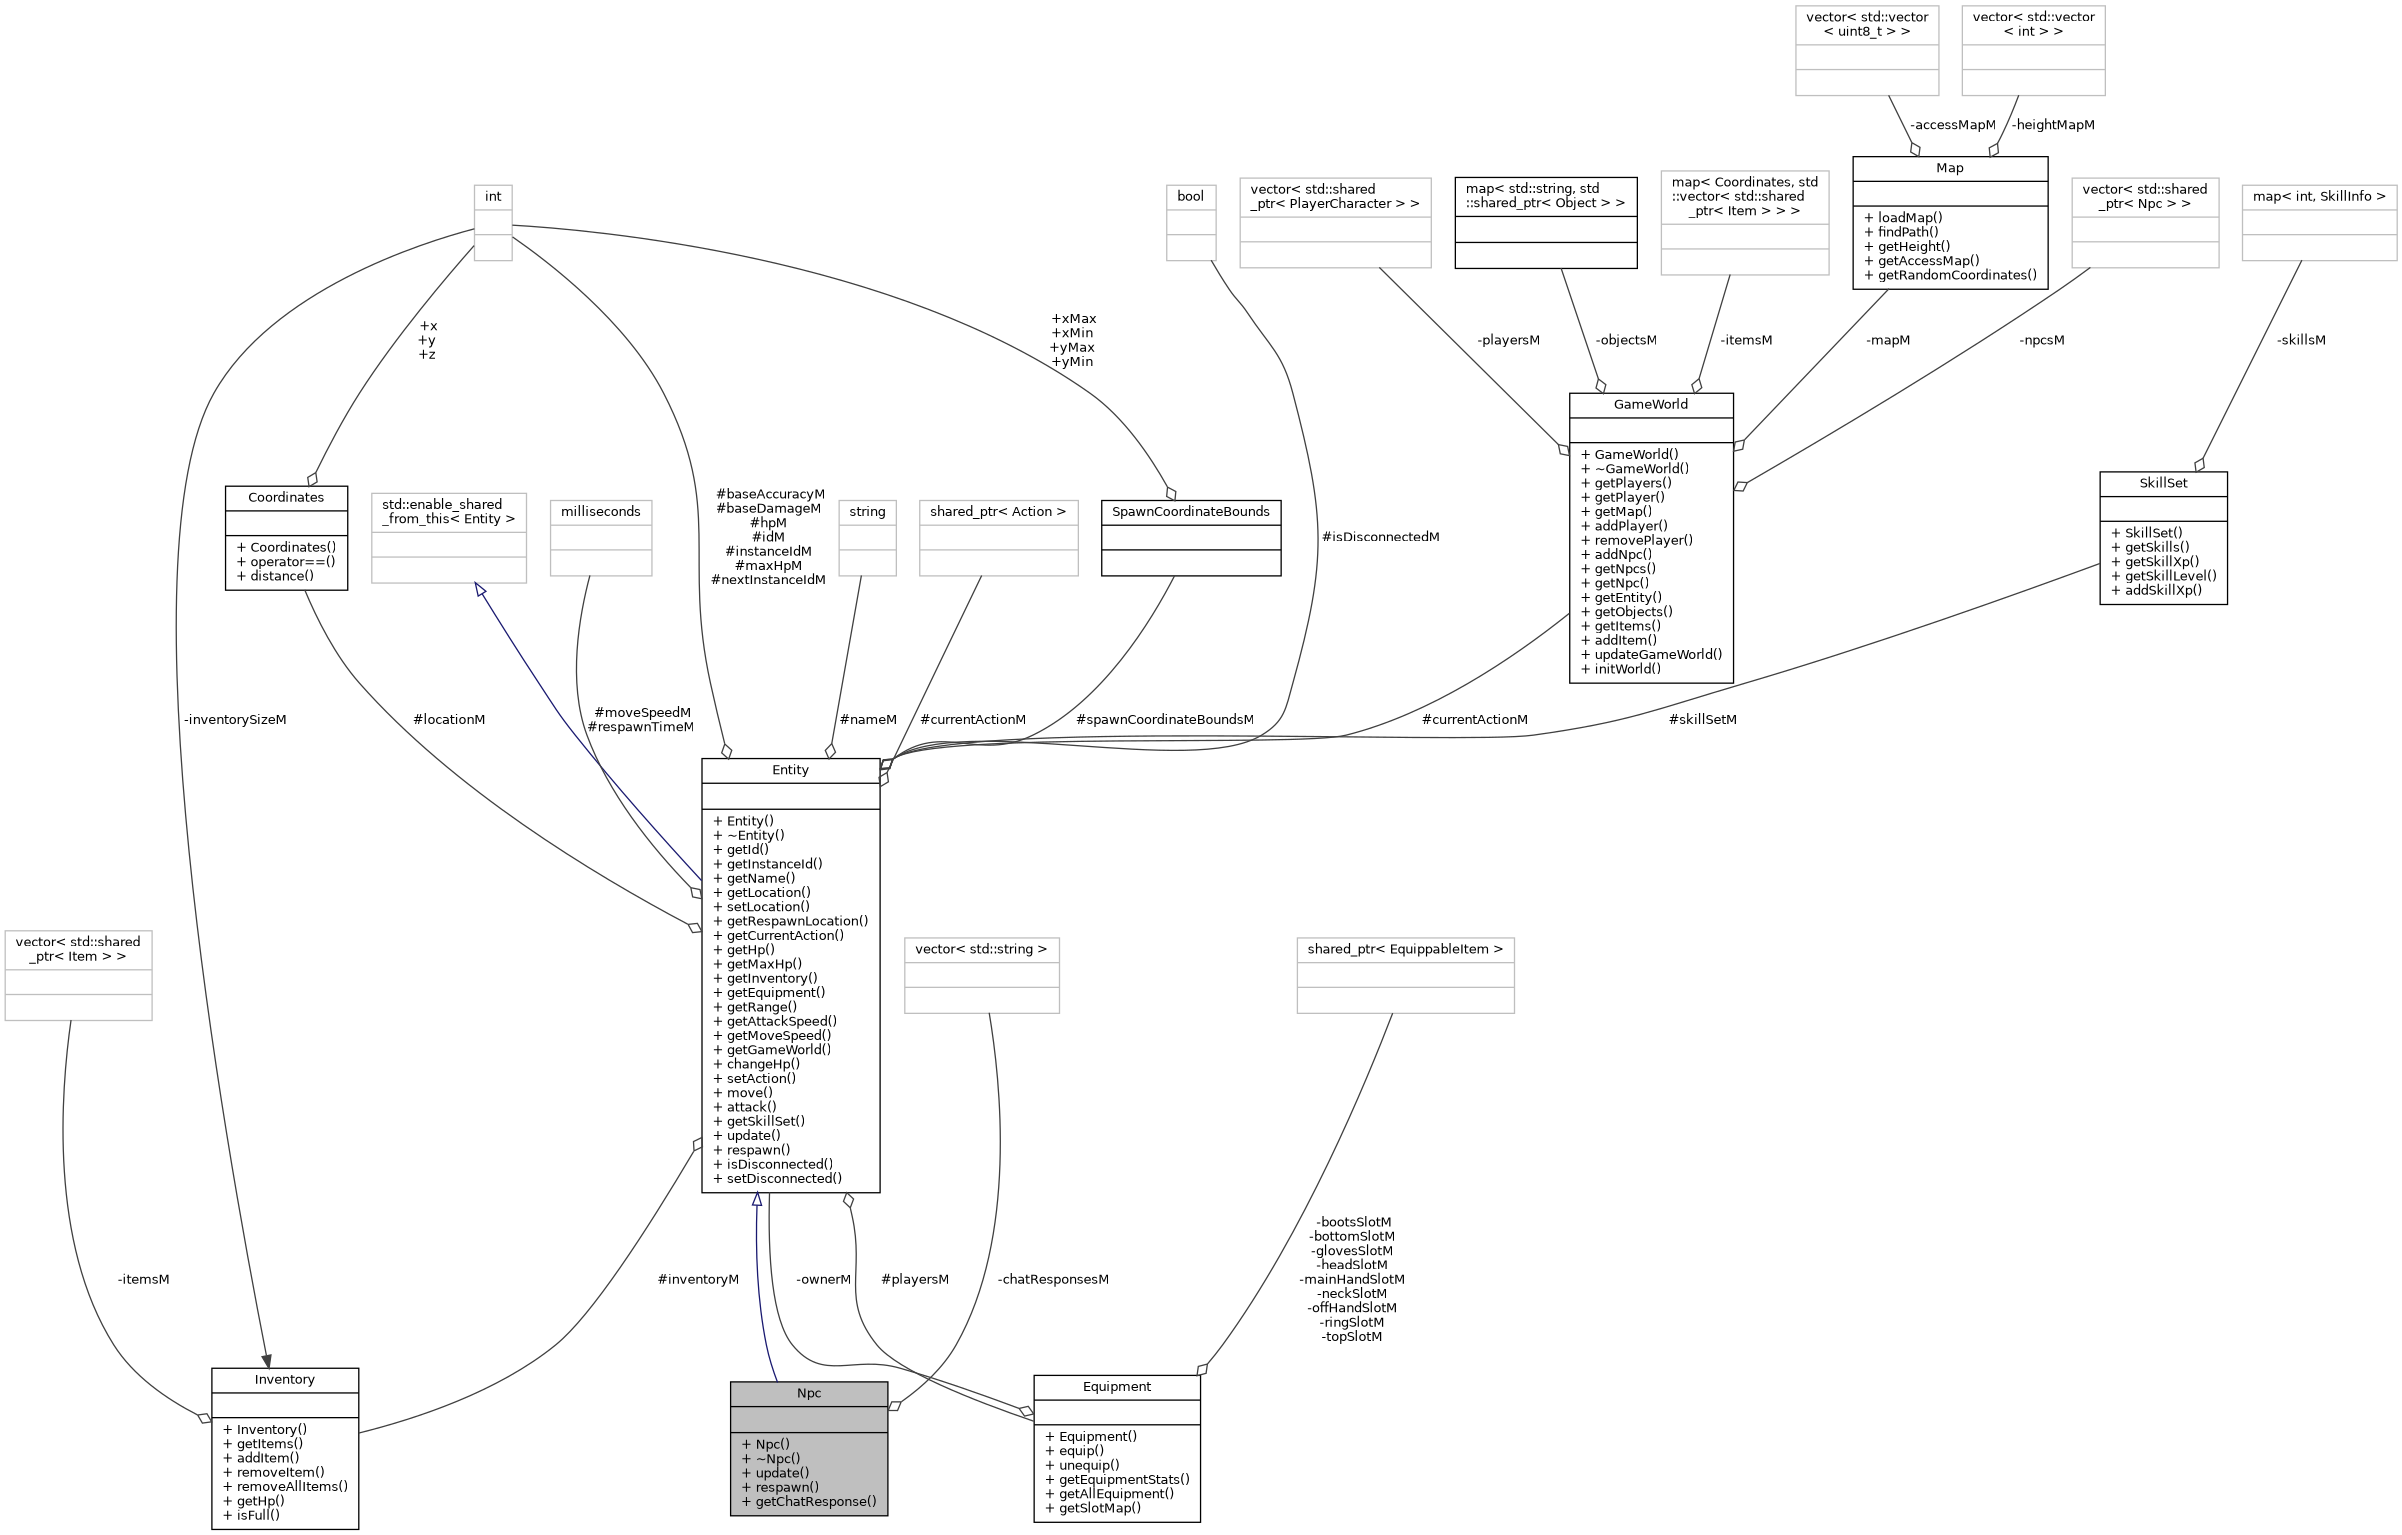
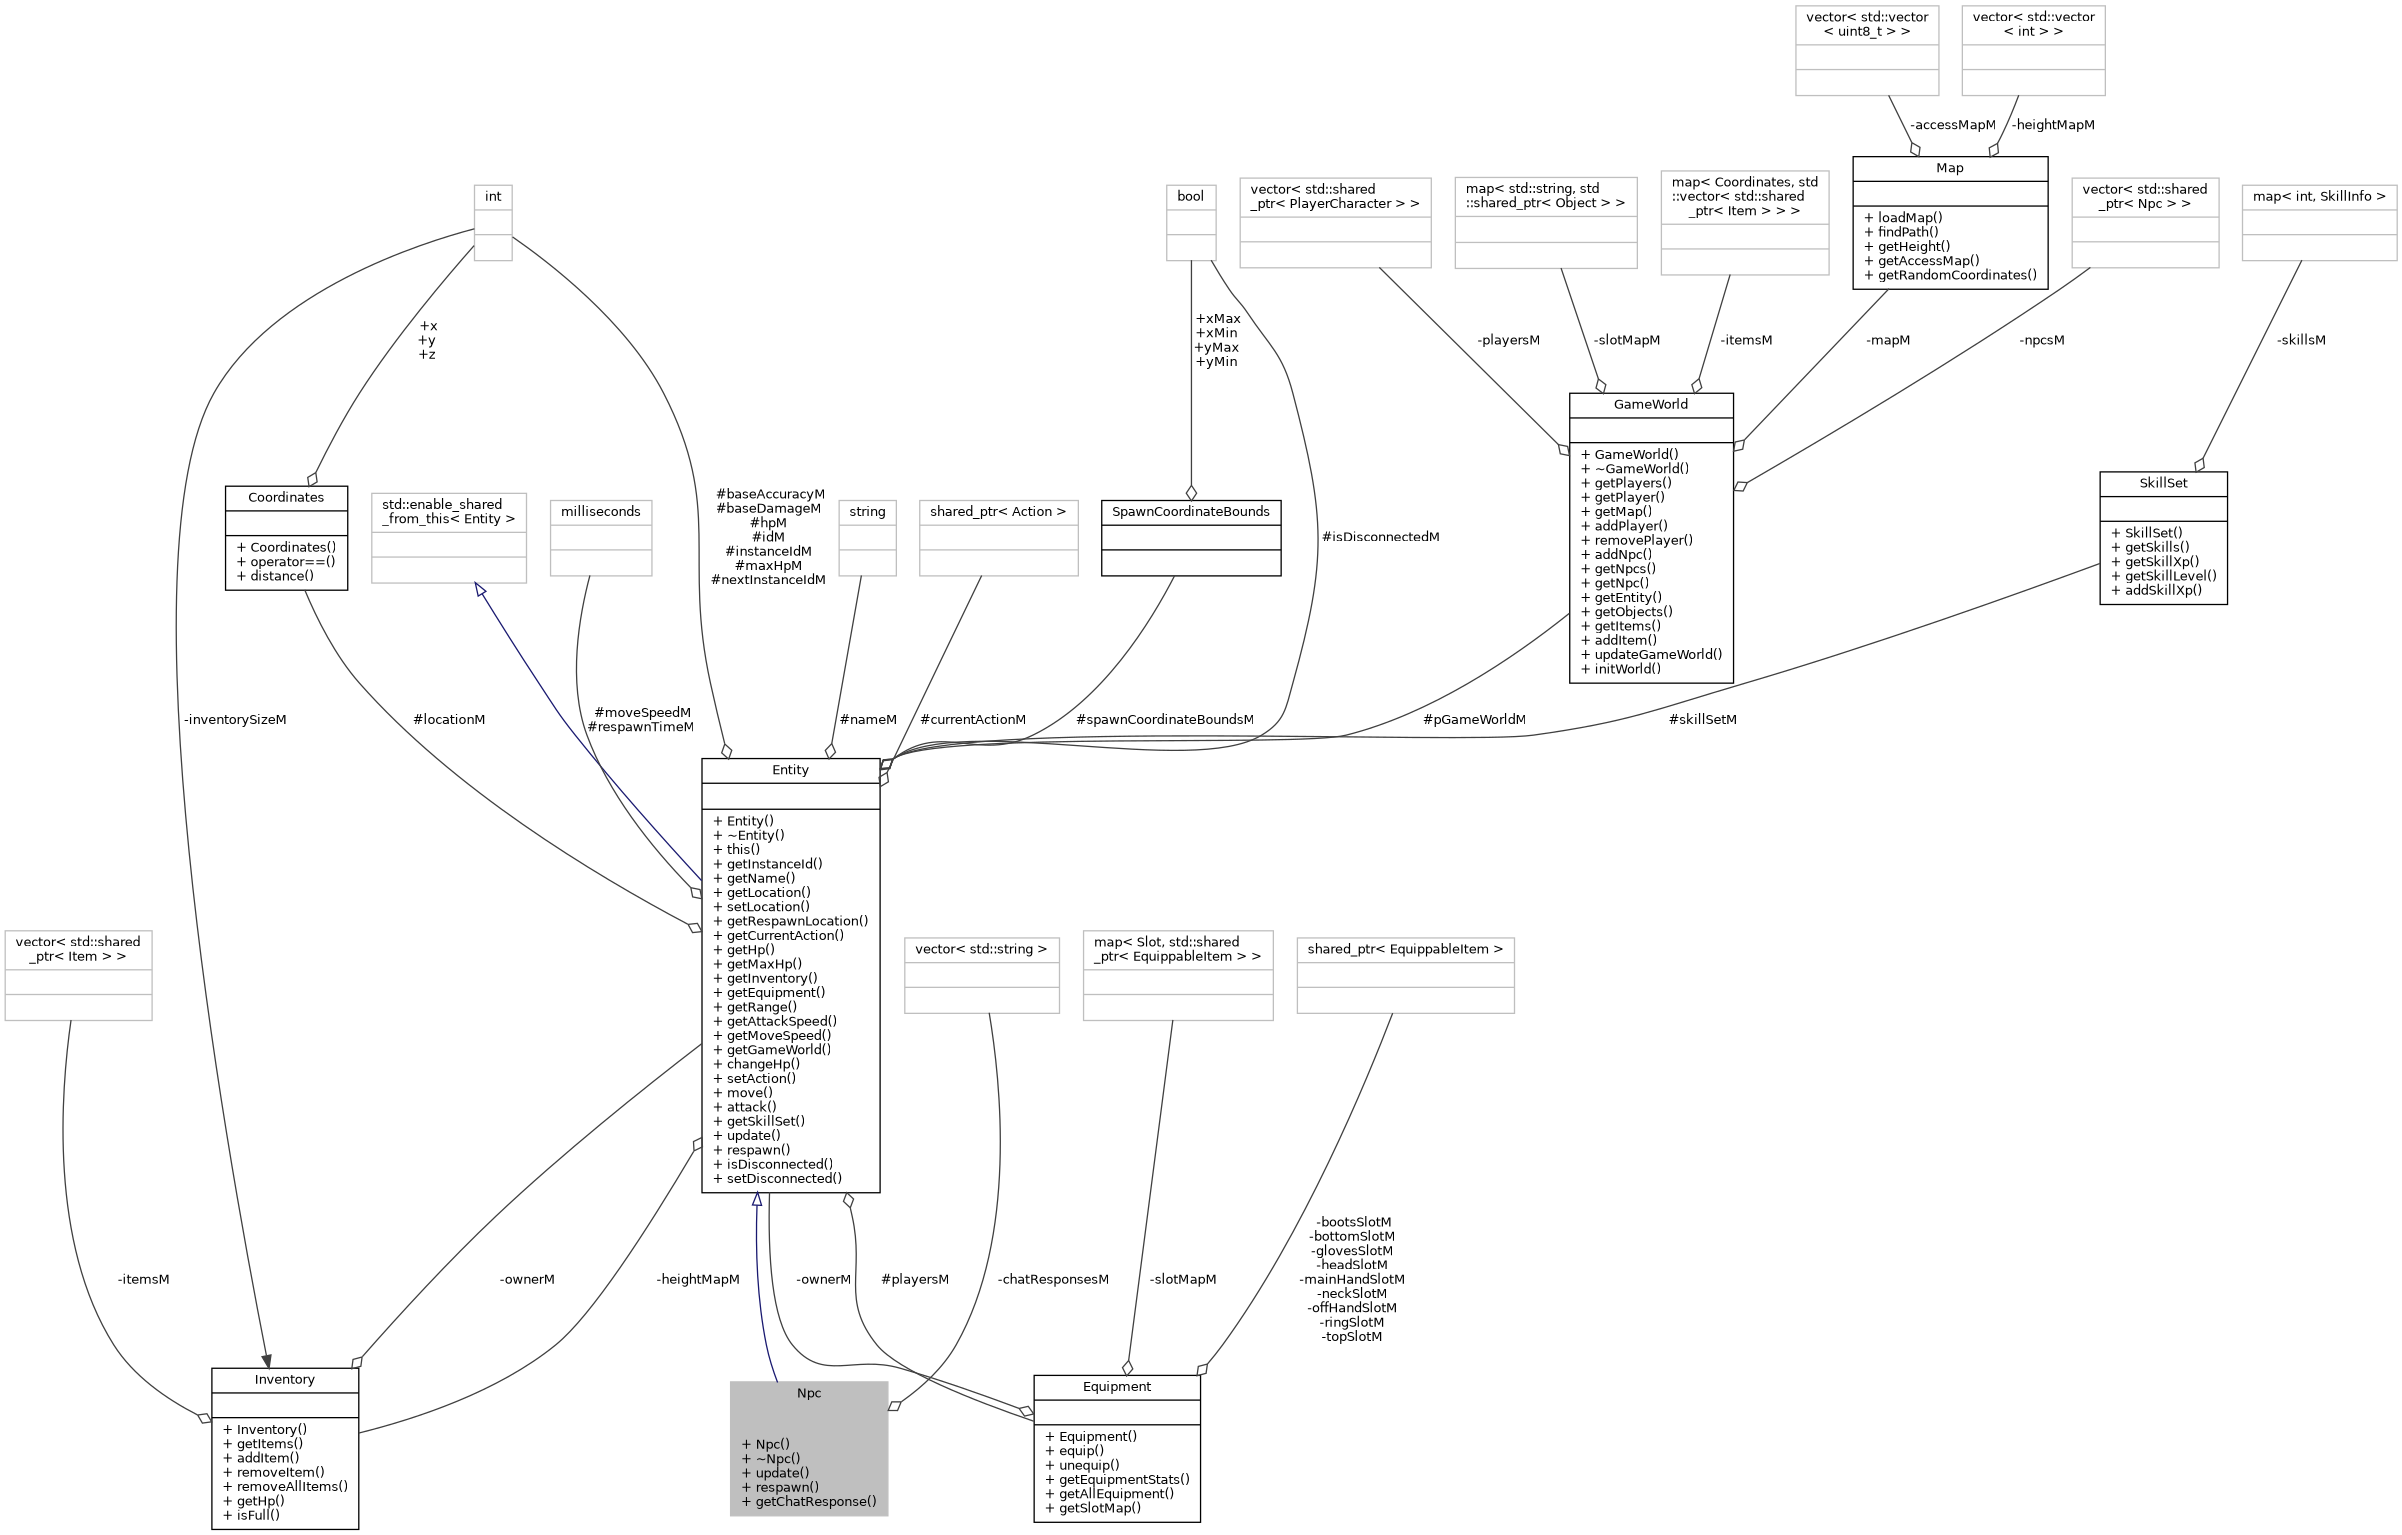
node "map< std::string, std": color black -> grey75
edge "int" -> "SpawnCoordinateBounds": now "bool" -> "SpawnCoordinateBounds"
edge "map< std::string, std" -> "GameWorld": label " -objectsM" -> " -slotMapM"
edge "GameWorld" -> "Entity": label " #currentActionM" -> " #pGameWorldM"
node "Entity": text "+ getId()" -> "+ this()"
node "map< Slot, std::shared": added
edge "Entity" -> "Inventory": added, label "-ownerM"
edge "Inventory" -> "Entity": label " #inventoryM" -> " -heightMapM"
node "Npc": color black -> grey75
